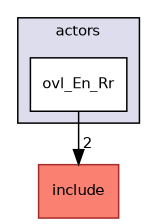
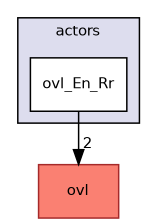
node "include": label "include" -> "ovl"
